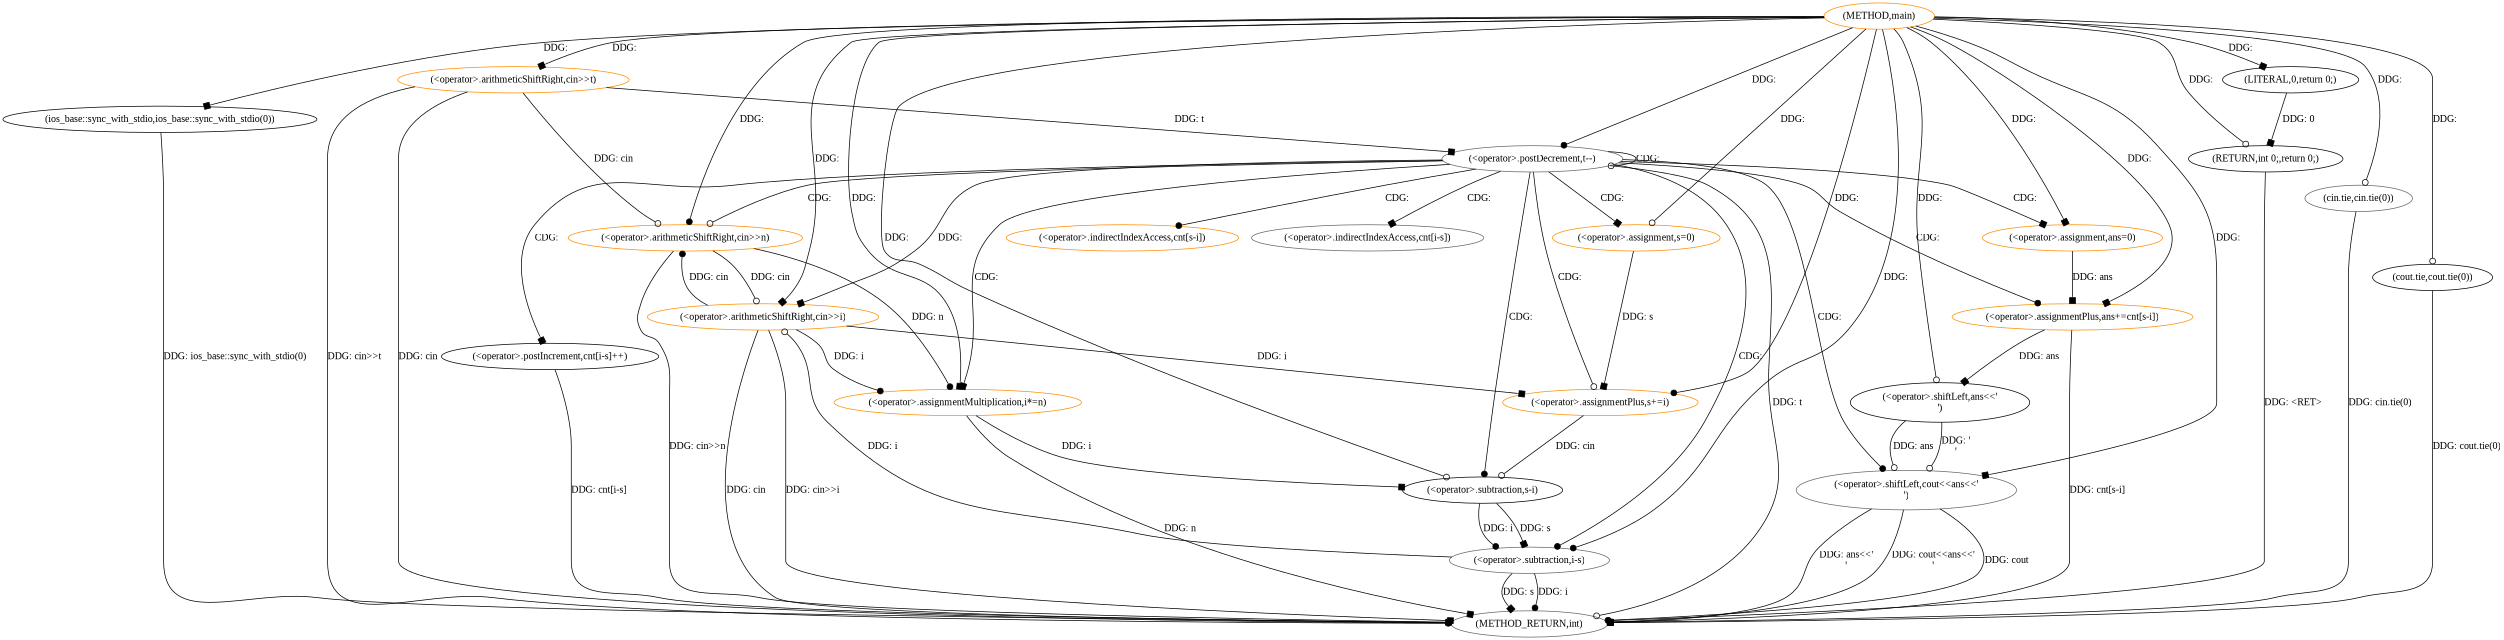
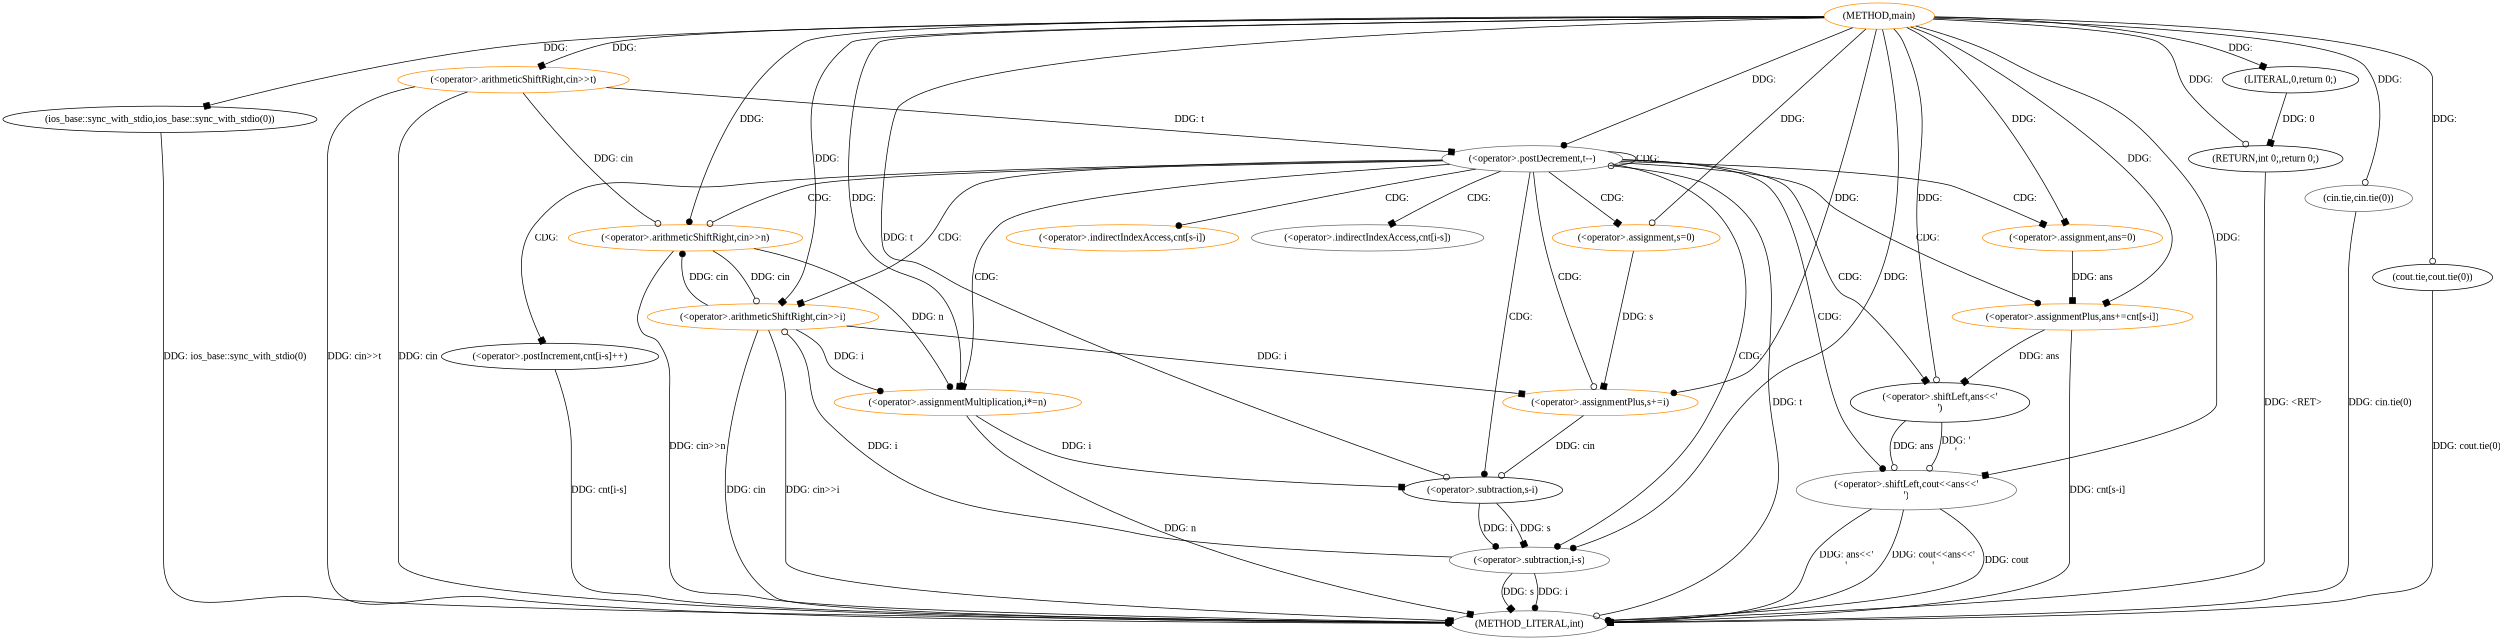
edge "(<operator>.postDecrement,t--)" -> "(<operator>.shiftLeft,ans<<' ')": added, label "CDG:"
edge "(METHOD,main)" -> "(<operator>.subtraction,s-i)": label "DDG: " -> "DDG: t"
edge "(<operator>.postDecrement,t--)" -> "(<operator>.arithmeticShiftRight,cin>>i)": label "DDG: " -> "CDG: "
node "(METHOD_RETURN,int)": label "(METHOD_RETURN,int)" -> "(METHOD_LITERAL,int)"
